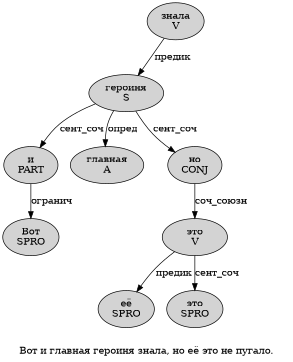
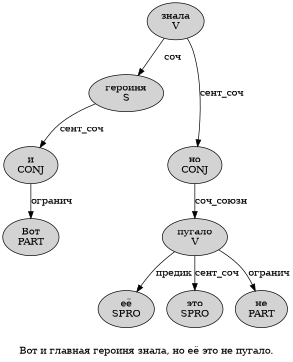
edge "знала V" -> "героиня S": label "предик" -> "соч"
edge "героиня S" -> "но CONJ": now "знала V" -> "но CONJ"
node "и PART": label "и PART" -> "и CONJ"
node "главная A": removed
node "Вот SPRO": label "Вот SPRO" -> "Вот PART"
node "это V": label "это V" -> "пугало V"
node "не PART": added
